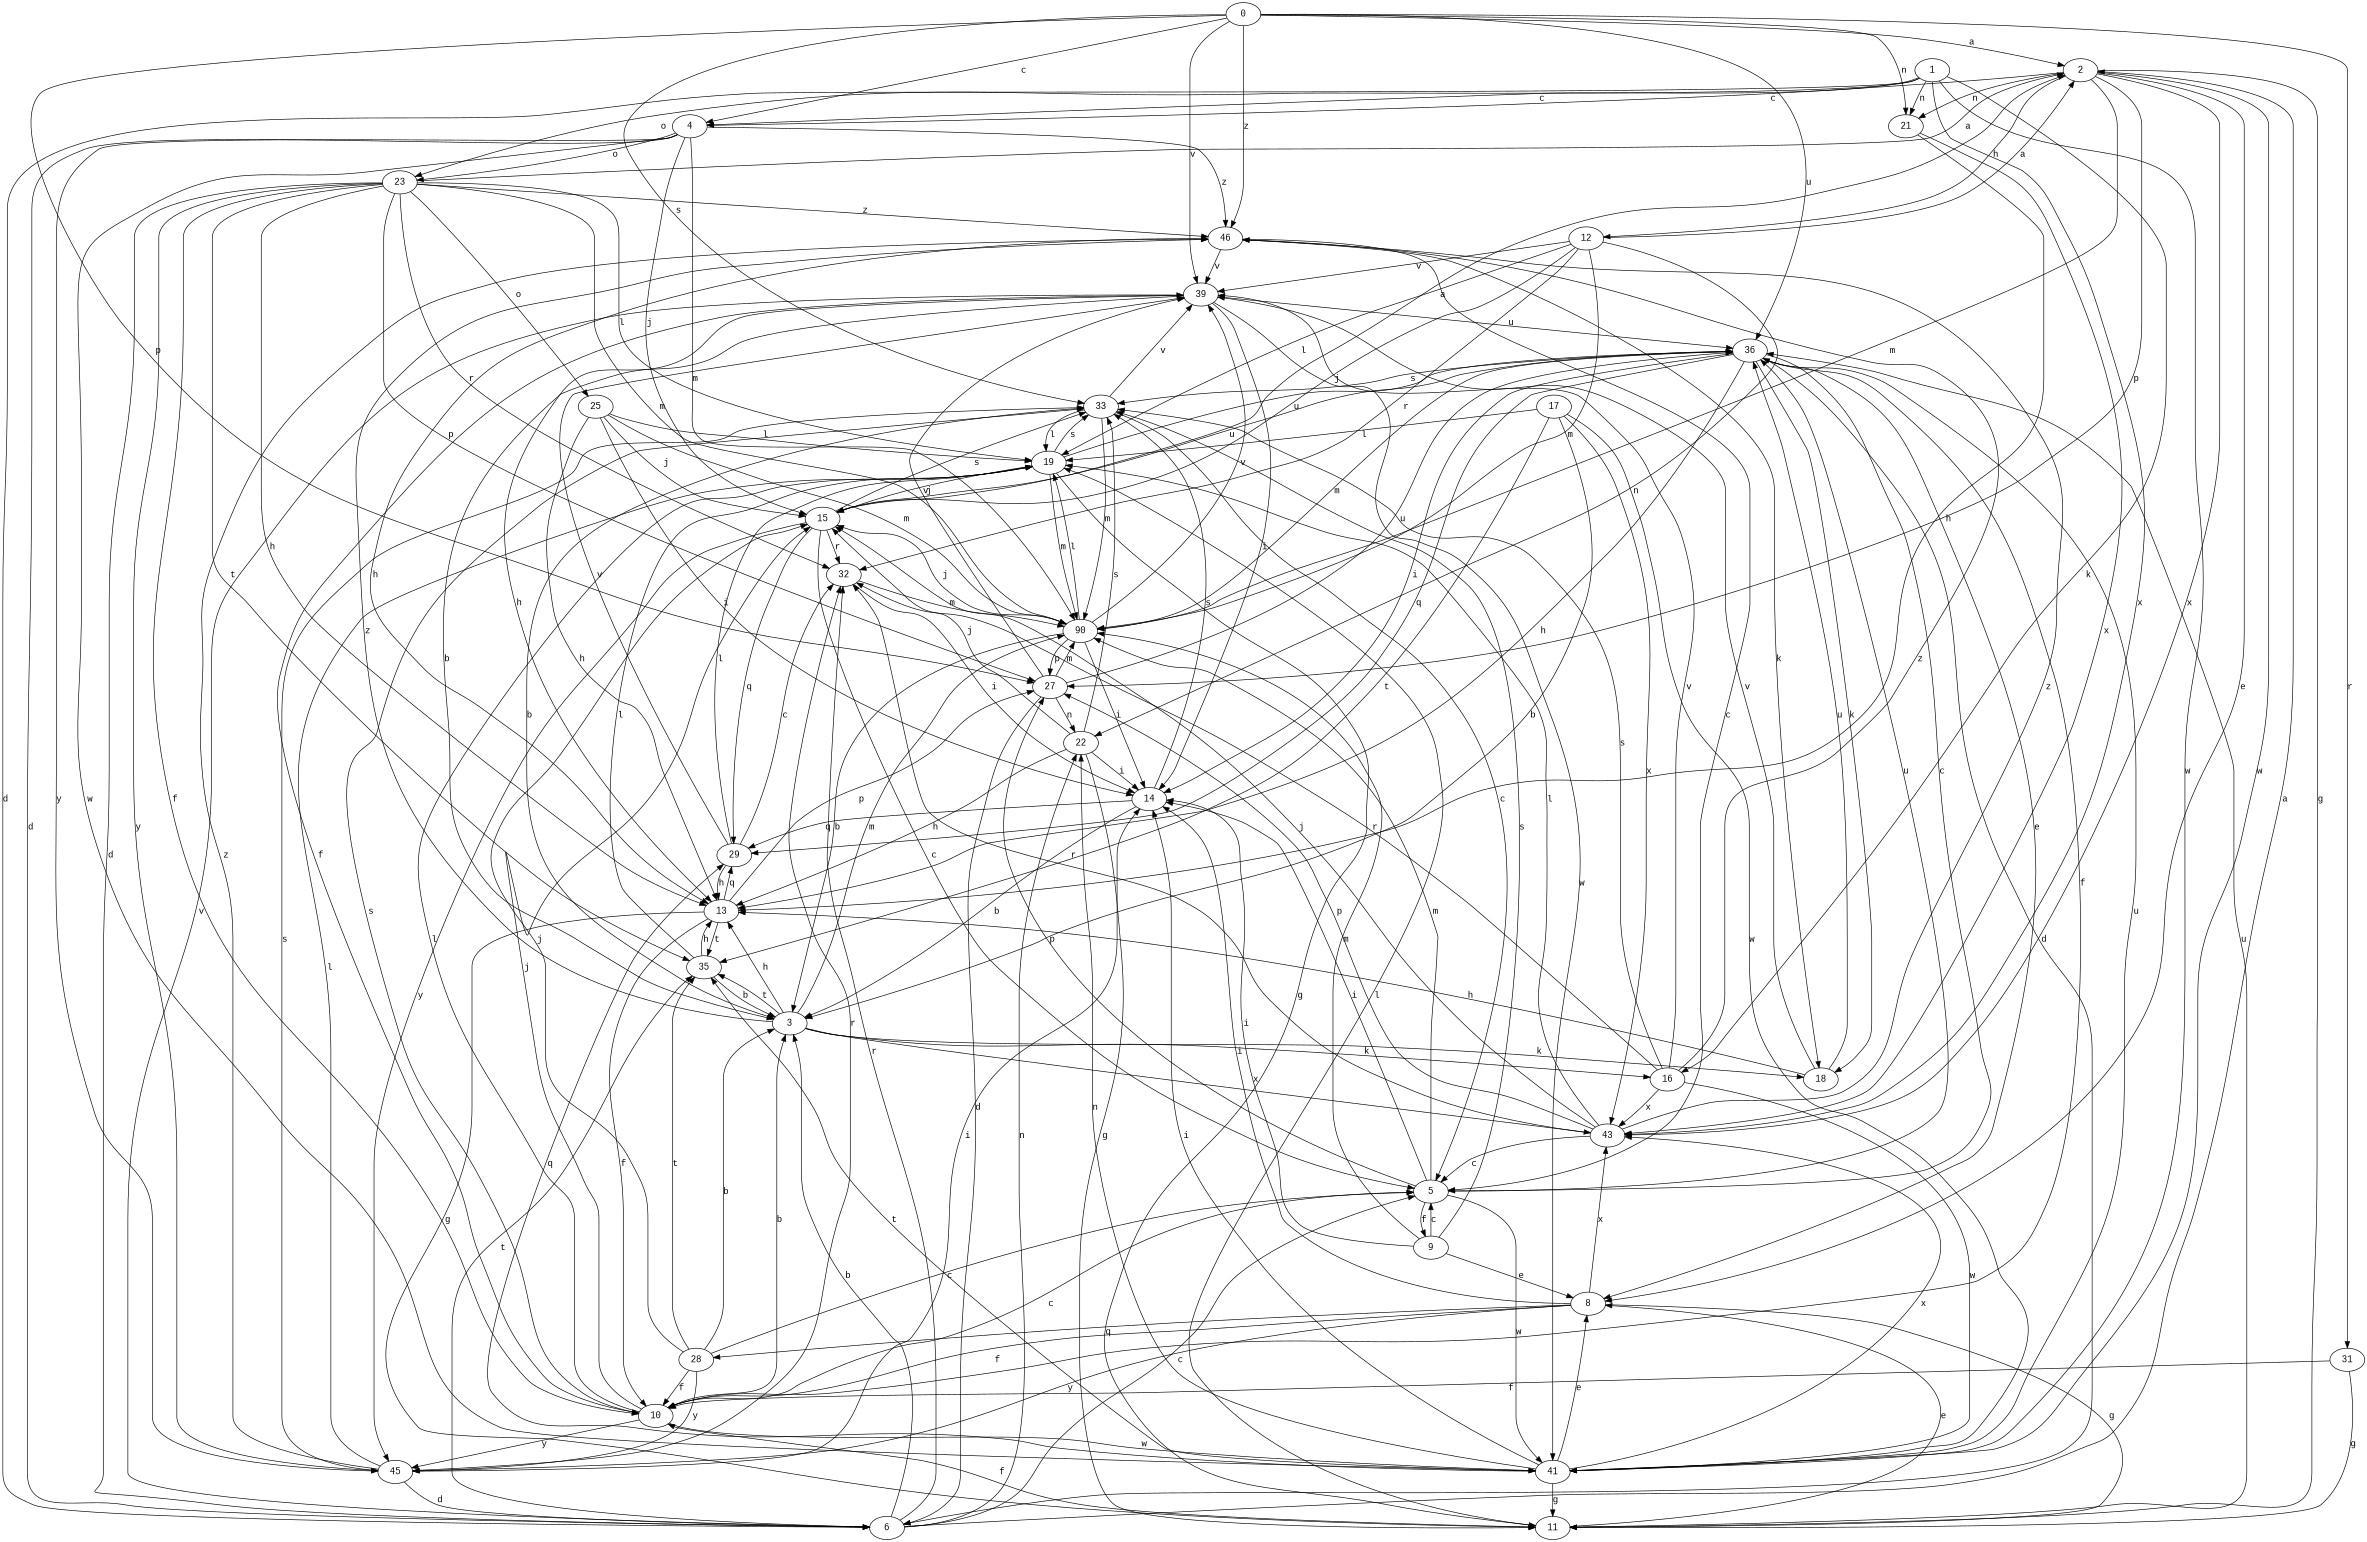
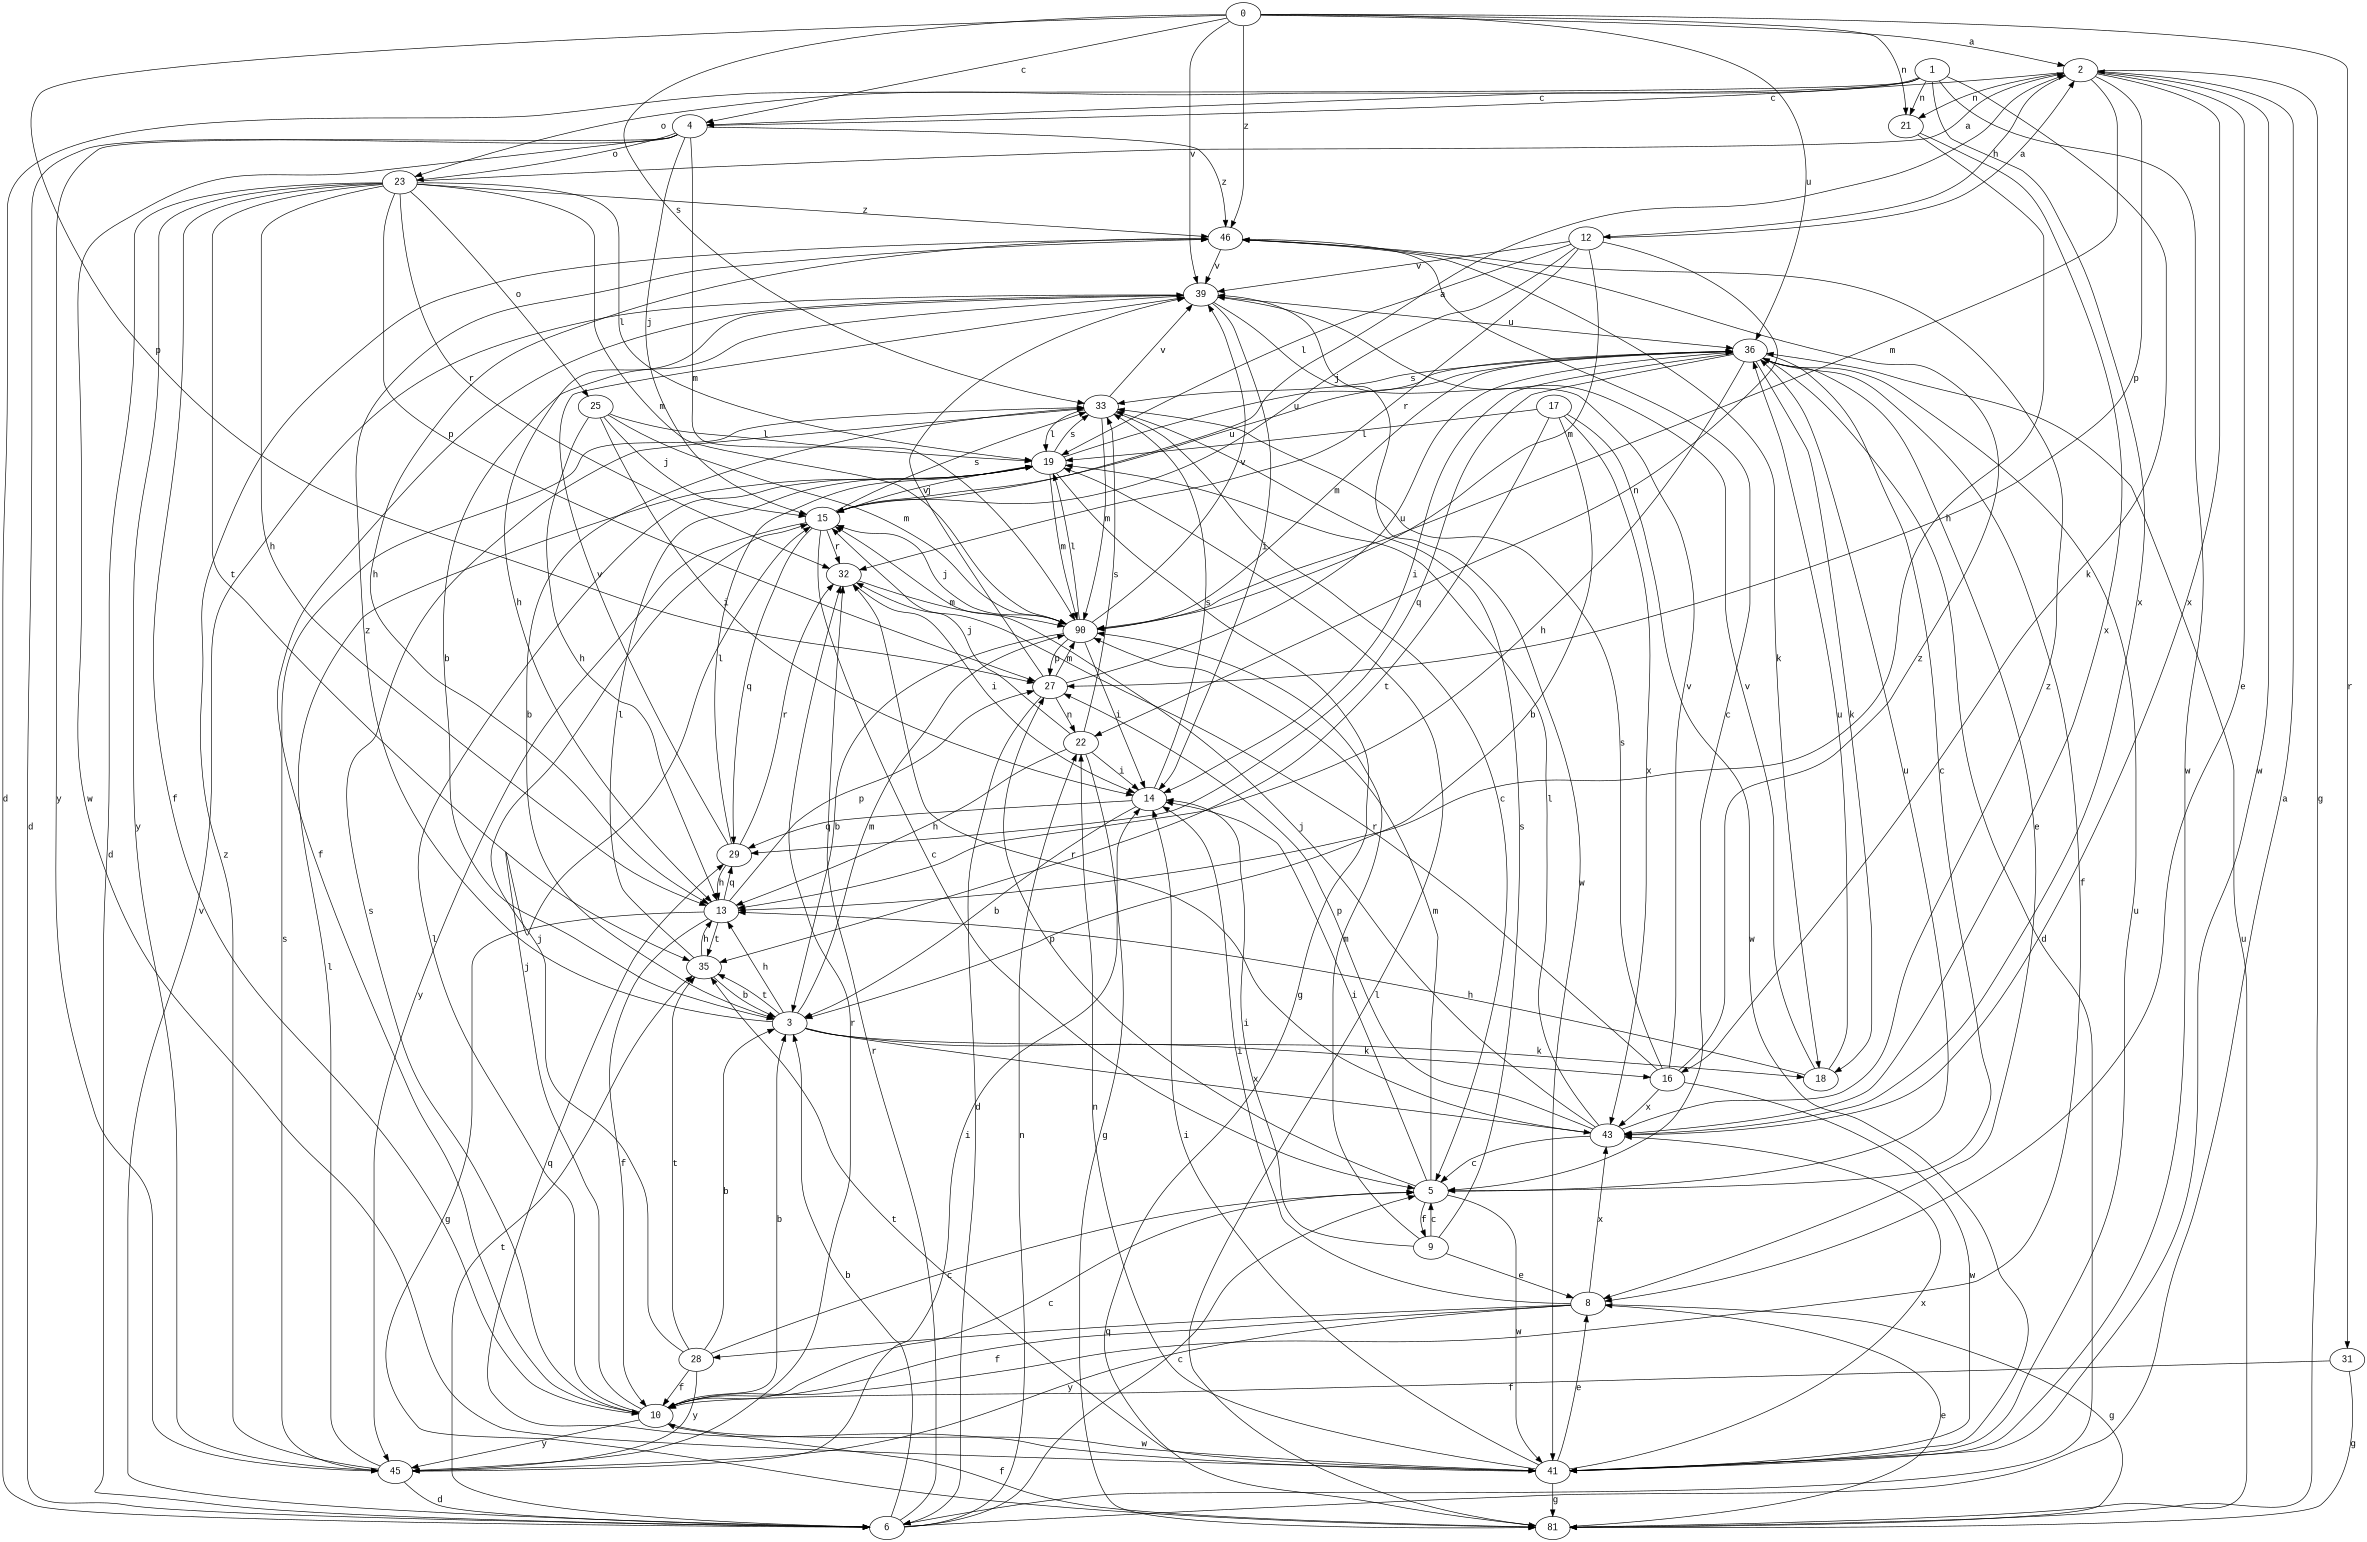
edge "29" -> "32": label "c" -> "r"
node "11": label "11" -> "81"
